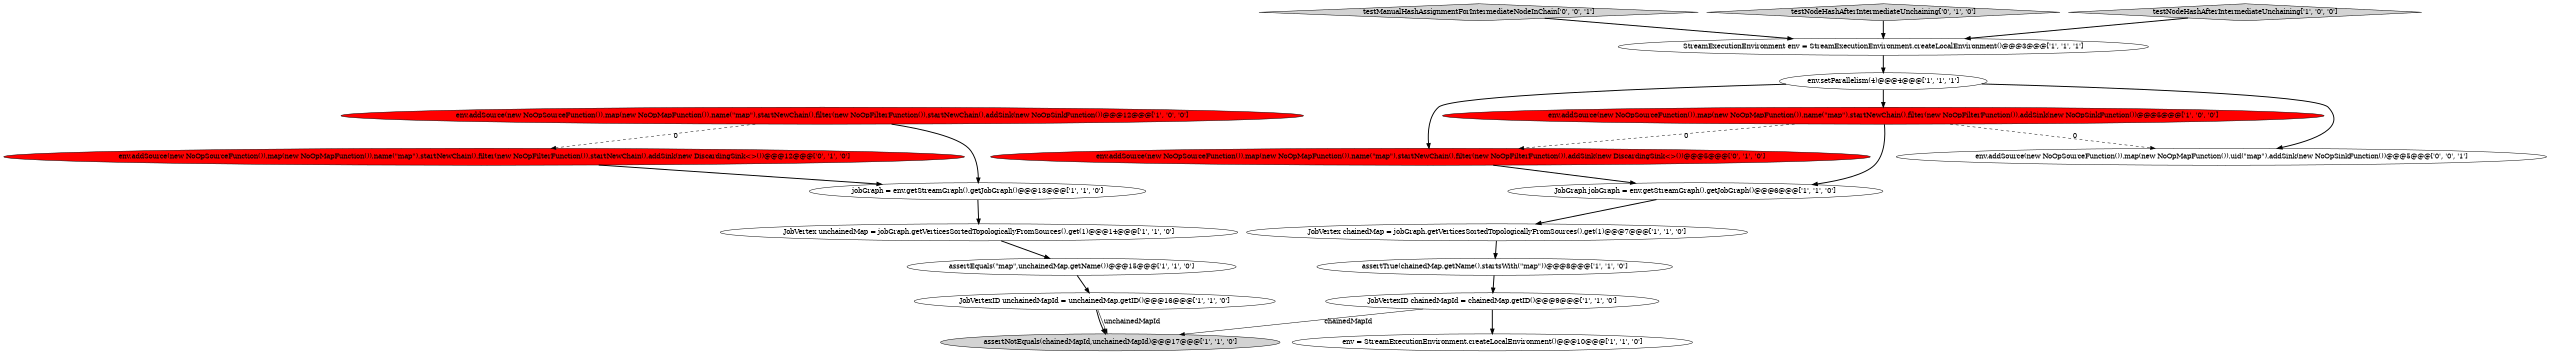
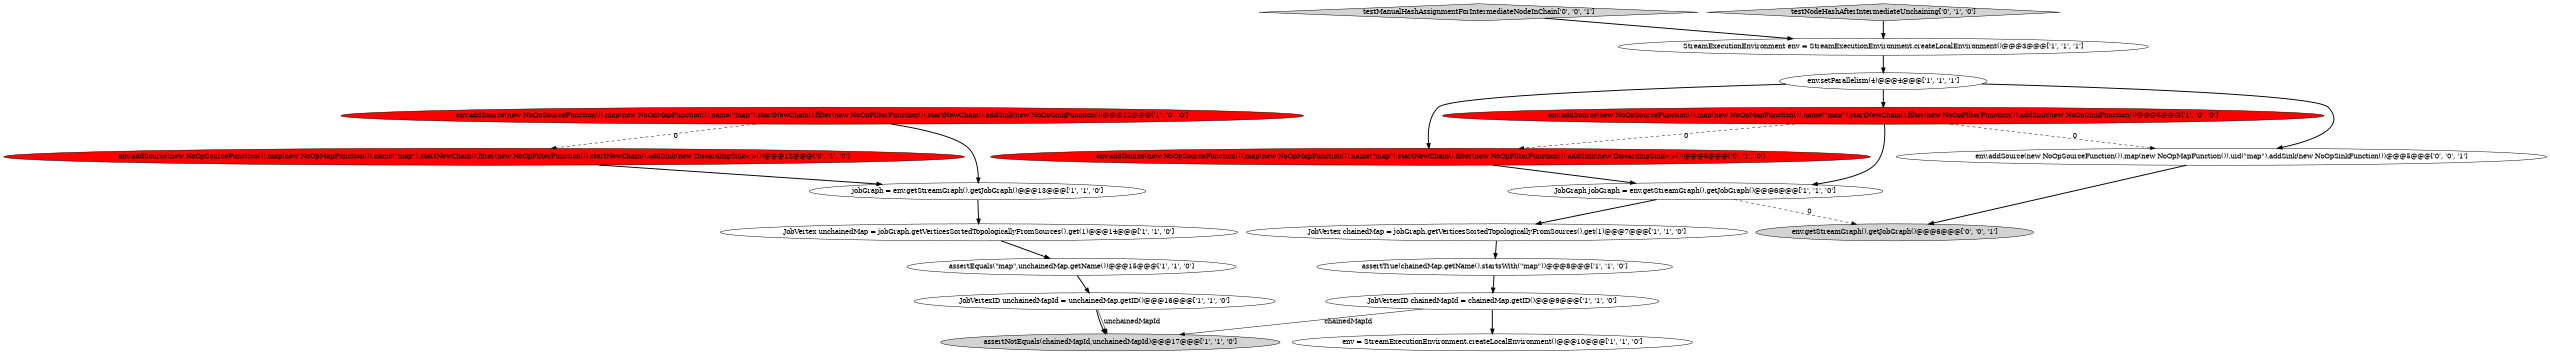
node "testNodeHashAfterIntermediateUnchaining['1', '0', '0']": removed
node "env.getStreamGraph().getJobGraph()@@@6@@@['0', '0', '1']": added
